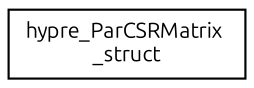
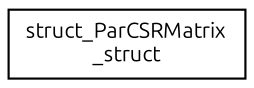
node "hypre_ParCSRMatrix _struct": label "hypre_ParCSRMatrix _struct" -> "struct_ParCSRMatrix _struct"
